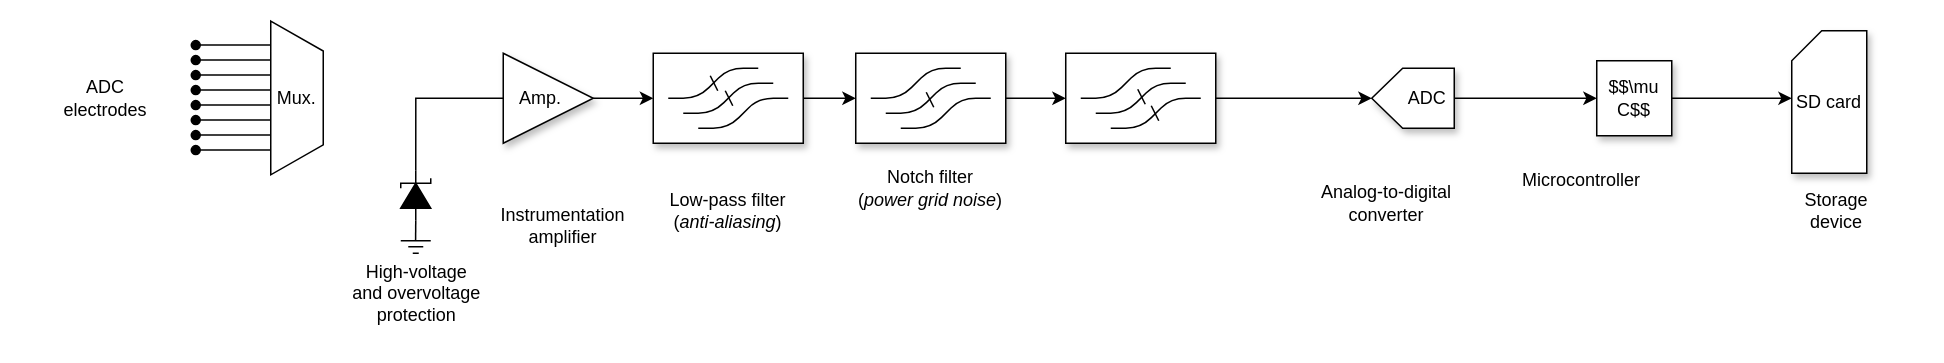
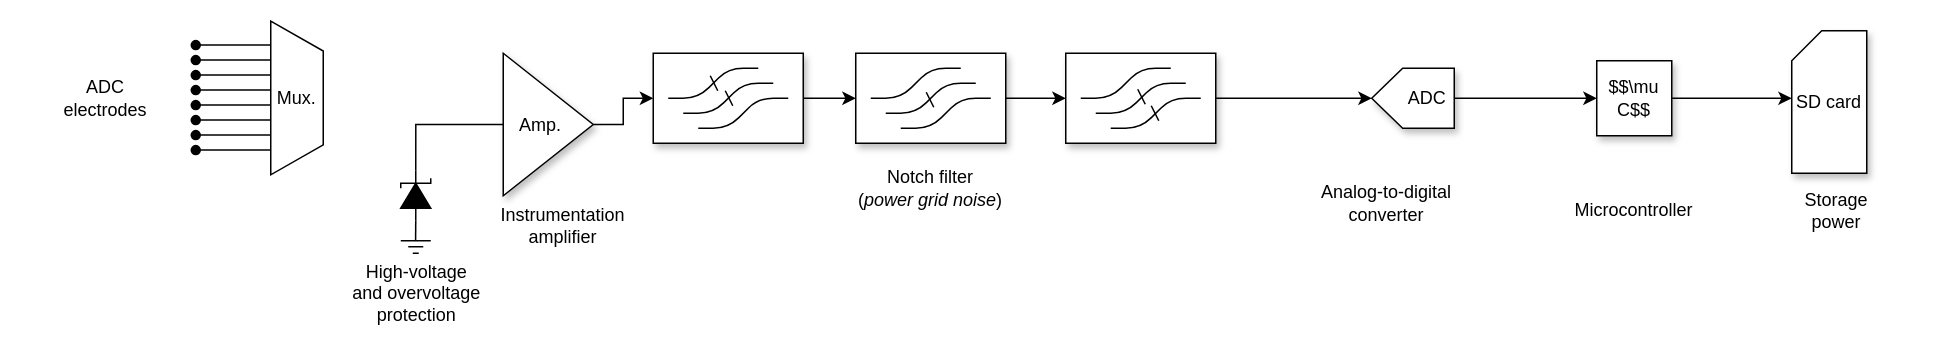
node "Amp.": size 90x90 -> 90x143
node "Microcontroller": moved (1582, 181) -> (1634, 211)
node "Low-pass filter (anti-aliasing)": removed
node "Storage device": label "Storage device" -> "Storage power"
